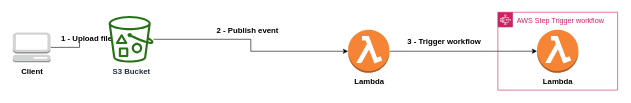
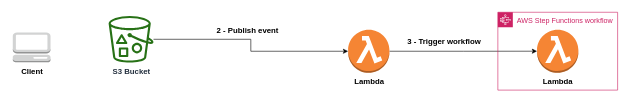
node "AWS Step Trigger workflow": label "AWS Step Trigger workflow" -> "AWS Step Functions workflow"
edge "Client" -> "S3 Bucket": removed, label "1 - Upload file"
